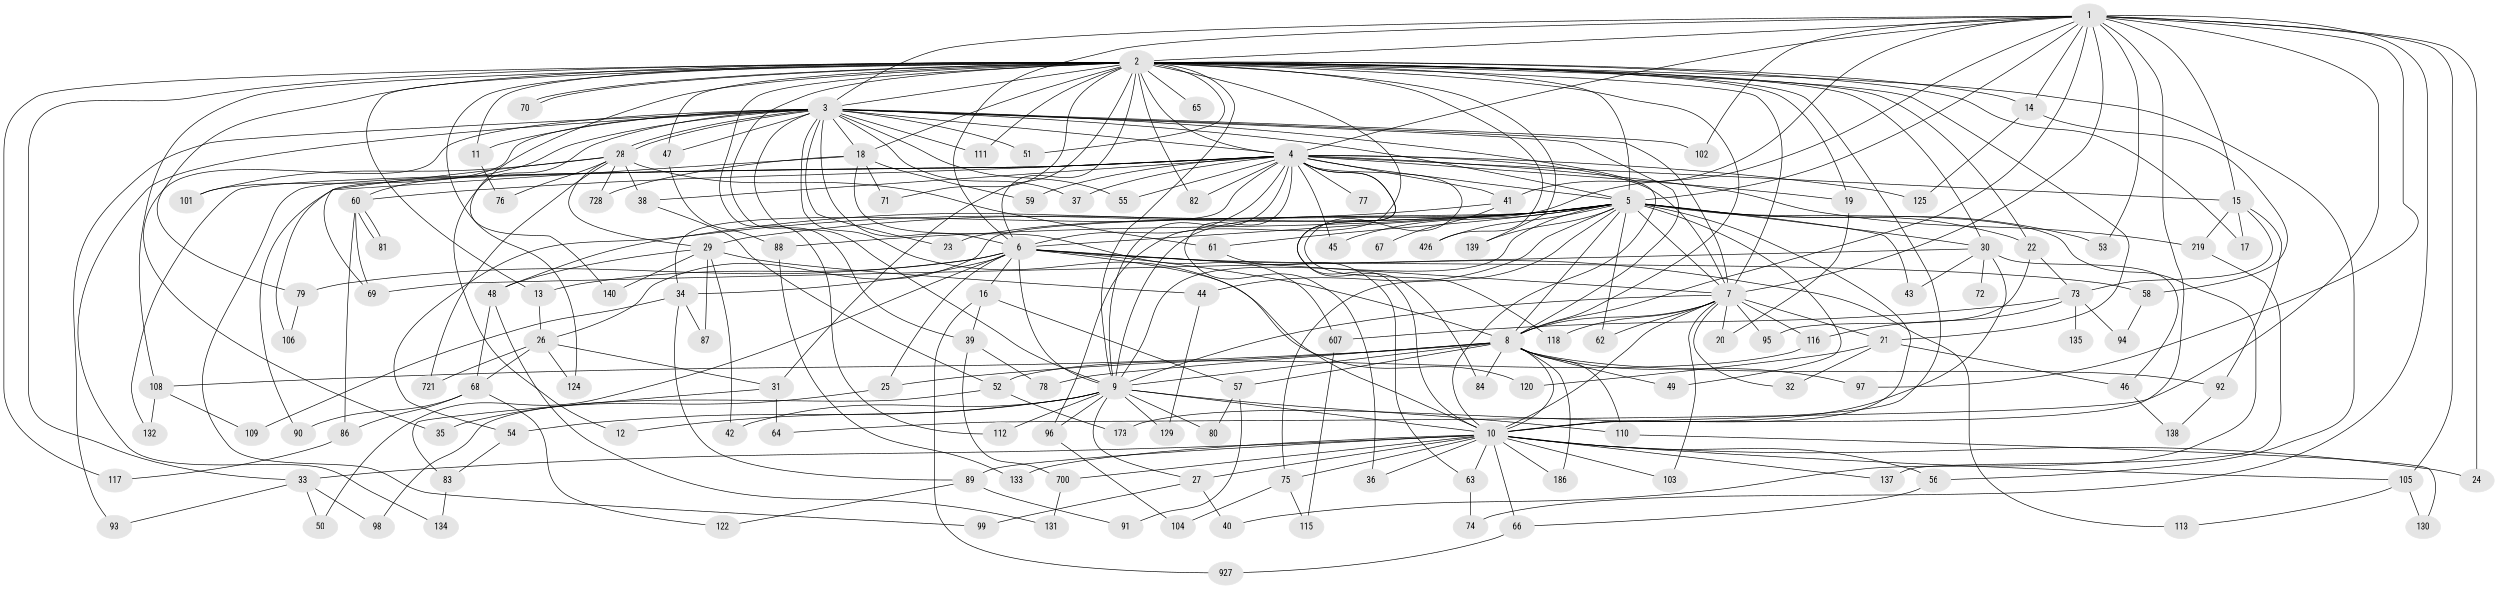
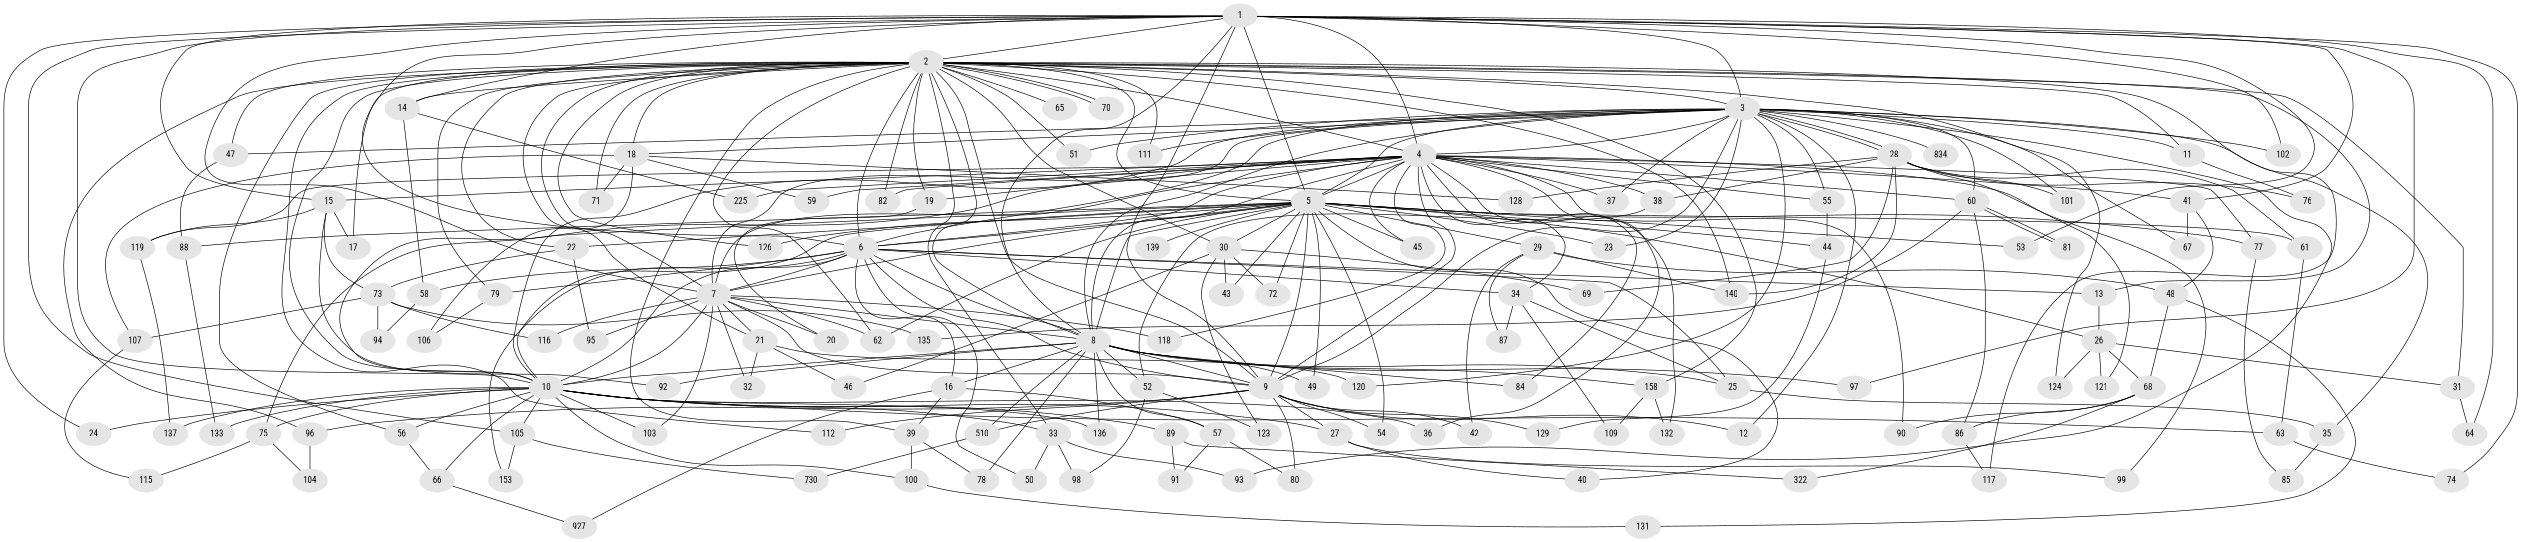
edge "2" -- "139": now "2" -- "62"
edge "3" -- "67": added
edge "4" -- "8": added
node "728": label "728" -> "128"
node "125": label "125" -> "225"
edge "5" -- "77": added
edge "28" -- "29": now "28" -- "140"
edge "5" -- "72": added
node "426": label "426" -> "126"
node "219": label "219" -> "119"
edge "60" -- "69": now "60" -- "135"
edge "29" -- "44": now "55" -- "44"
node "607": label "607" -> "107"
edge "8" -- "16": added
edge "116" -- "52": now "8" -- "52"
node "108": label "108" -> "158"
node "721": label "721" -> "121"
edge "9" -- "10": removed
node "173": label "173" -> "123"
node "110": label "110" -> "510"
node "138": removed
edge "34" -- "89": now "34" -- "25"
node "83": removed
node "700": label "700" -> "100"
node "186": label "186" -> "136"
node "85": added
node "134": label "134" -> "834"
node "122": label "122" -> "322"
node "113": label "113" -> "153"
node "130": label "130" -> "730"
